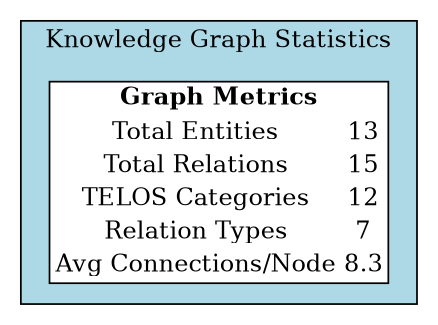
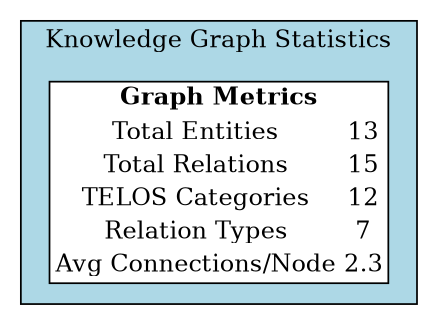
node "Graph Metrics": text "8.3" -> "2.3"
